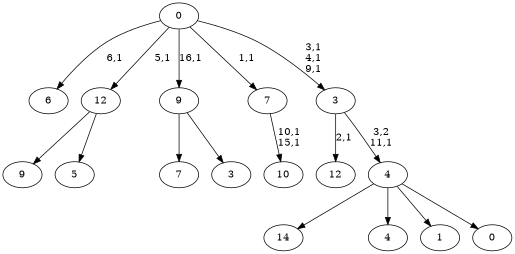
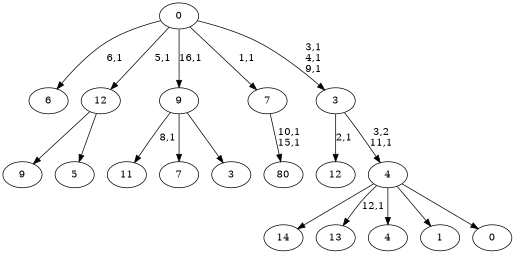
node "11": added
node "10": label "10" -> "80"
node "13": added
